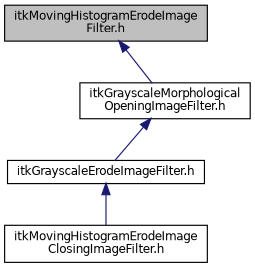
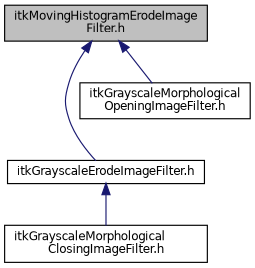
edge "itkGrayscaleErodeImageFilter.h" -> "itkGrayscaleMorphological OpeningImageFilter.h": now "itkGrayscaleErodeImageFilter.h" -> "itkMovingHistogramErodeImage Filter.h"
node "itkMovingHistogramErodeImage ClosingImageFilter.h": label "itkMovingHistogramErodeImage ClosingImageFilter.h" -> "itkGrayscaleMorphological ClosingImageFilter.h"
